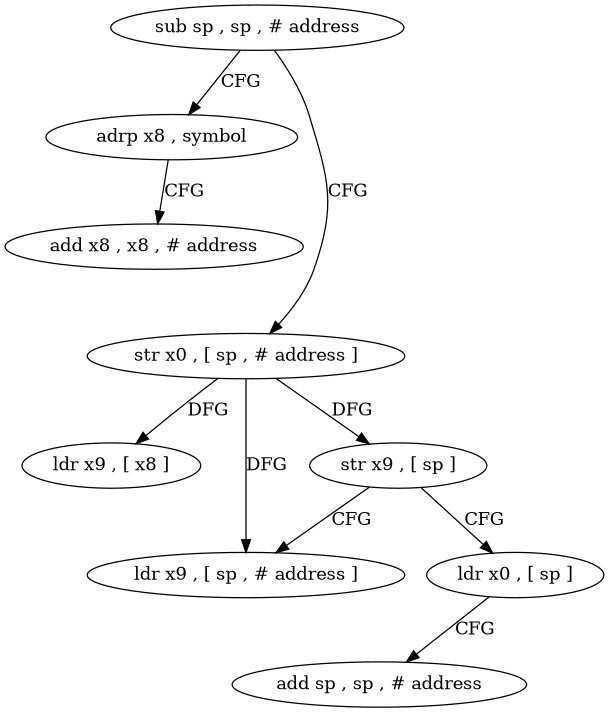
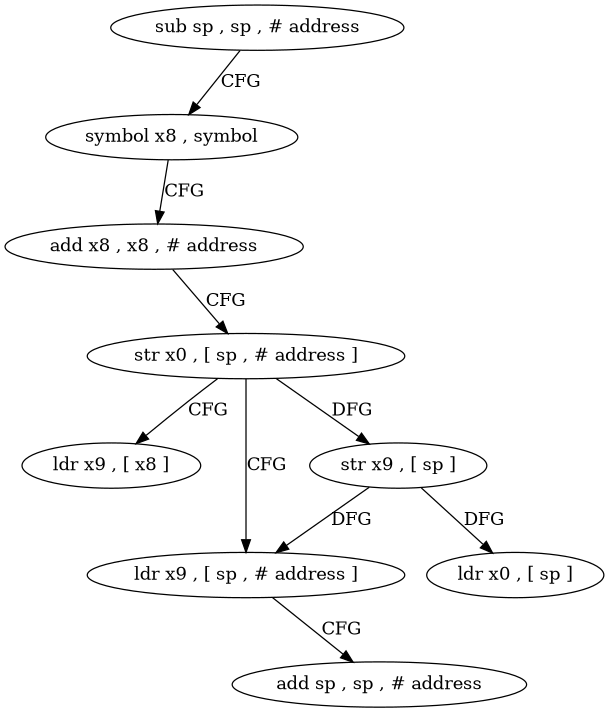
node "adrp x8 , symbol": label "adrp x8 , symbol" -> "symbol x8 , symbol"
edge "sub sp , sp , # address" -> "str x0 , [ sp , # address ]": now "add x8 , x8 , # address" -> "str x0 , [ sp , # address ]"
edge "str x0 , [ sp , # address ]" -> "ldr x9 , [ x8 ]": label "DFG" -> "CFG"
edge "str x0 , [ sp , # address ]" -> "ldr x9 , [ sp , # address ]": label "DFG" -> "CFG"
edge "str x9 , [ sp ]" -> "ldr x9 , [ sp , # address ]": label "CFG" -> "DFG"
edge "str x9 , [ sp ]" -> "ldr x0 , [ sp ]": label "CFG" -> "DFG"
edge "ldr x0 , [ sp ]" -> "add sp , sp , # address": now "ldr x9 , [ sp , # address ]" -> "add sp , sp , # address"
